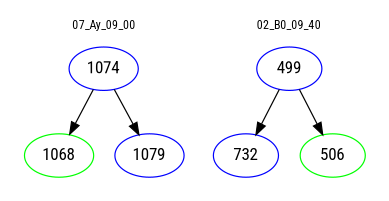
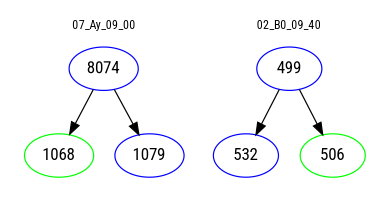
node "1074": label "1074" -> "8074"
node "732": label "732" -> "532"
